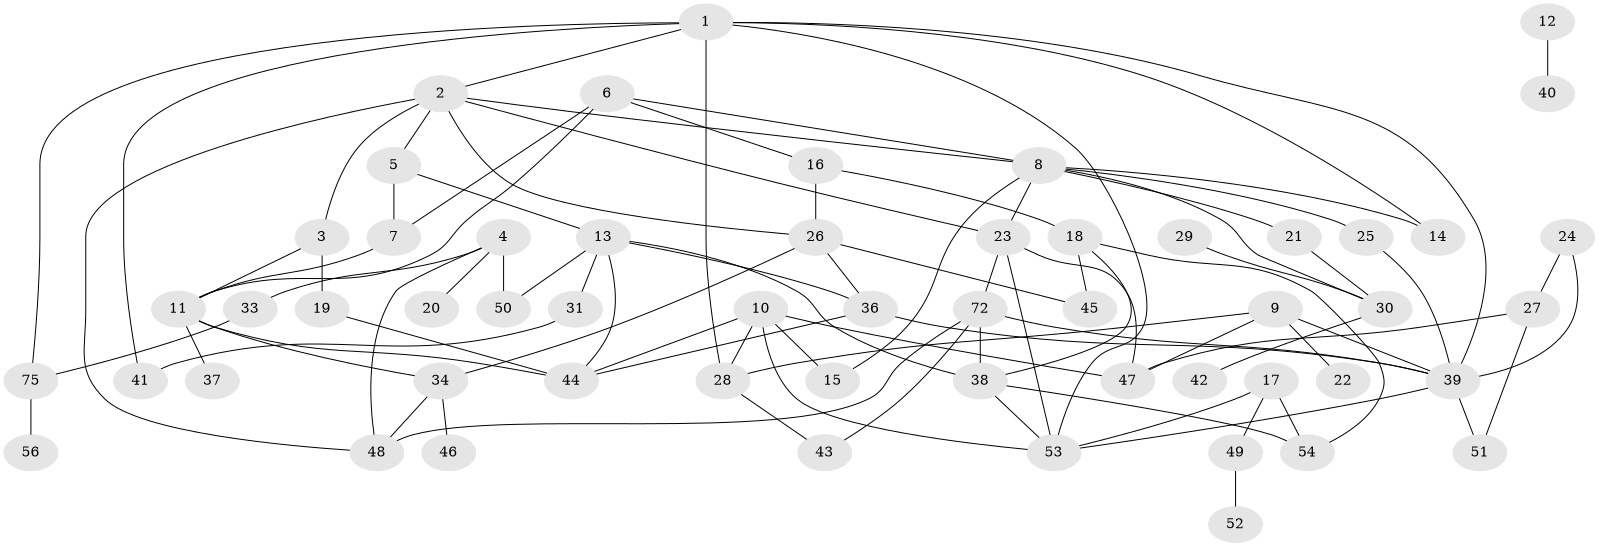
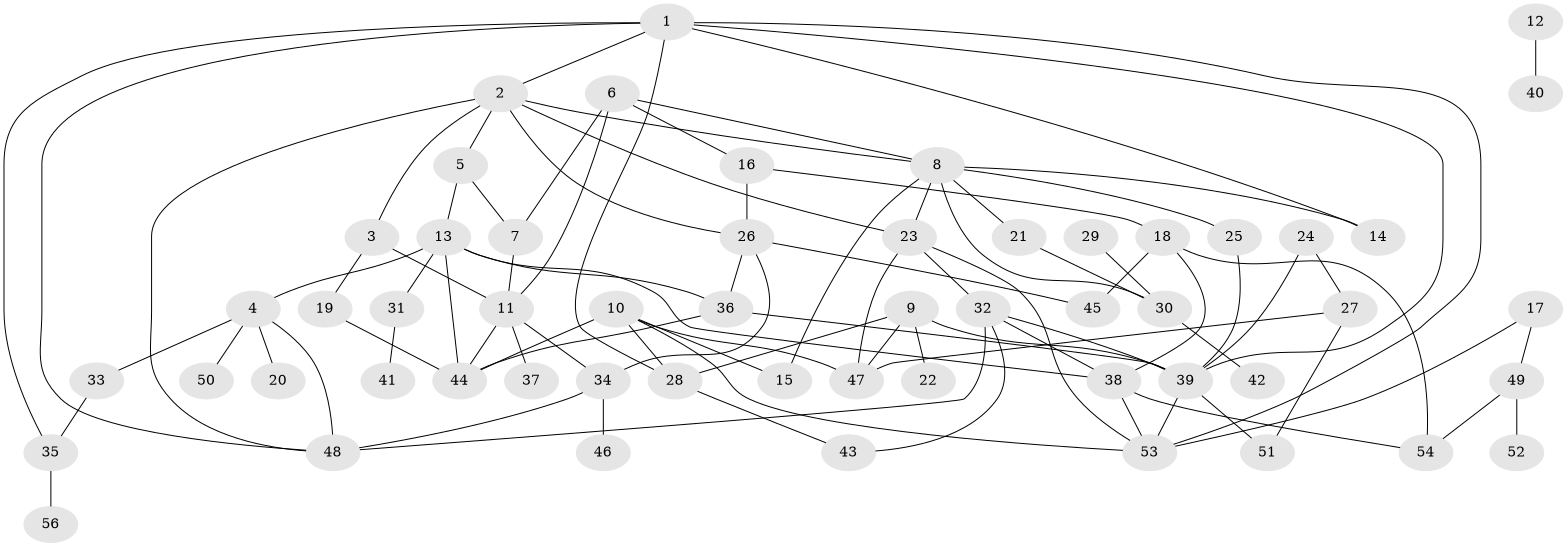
edge "1" -- "41": now "1" -- "48"
edge "13" -- "50": now "13" -- "4"
node "72": label "72" -> "32"
node "75": label "75" -> "35"
edge "17" -- "54": now "49" -- "54"
